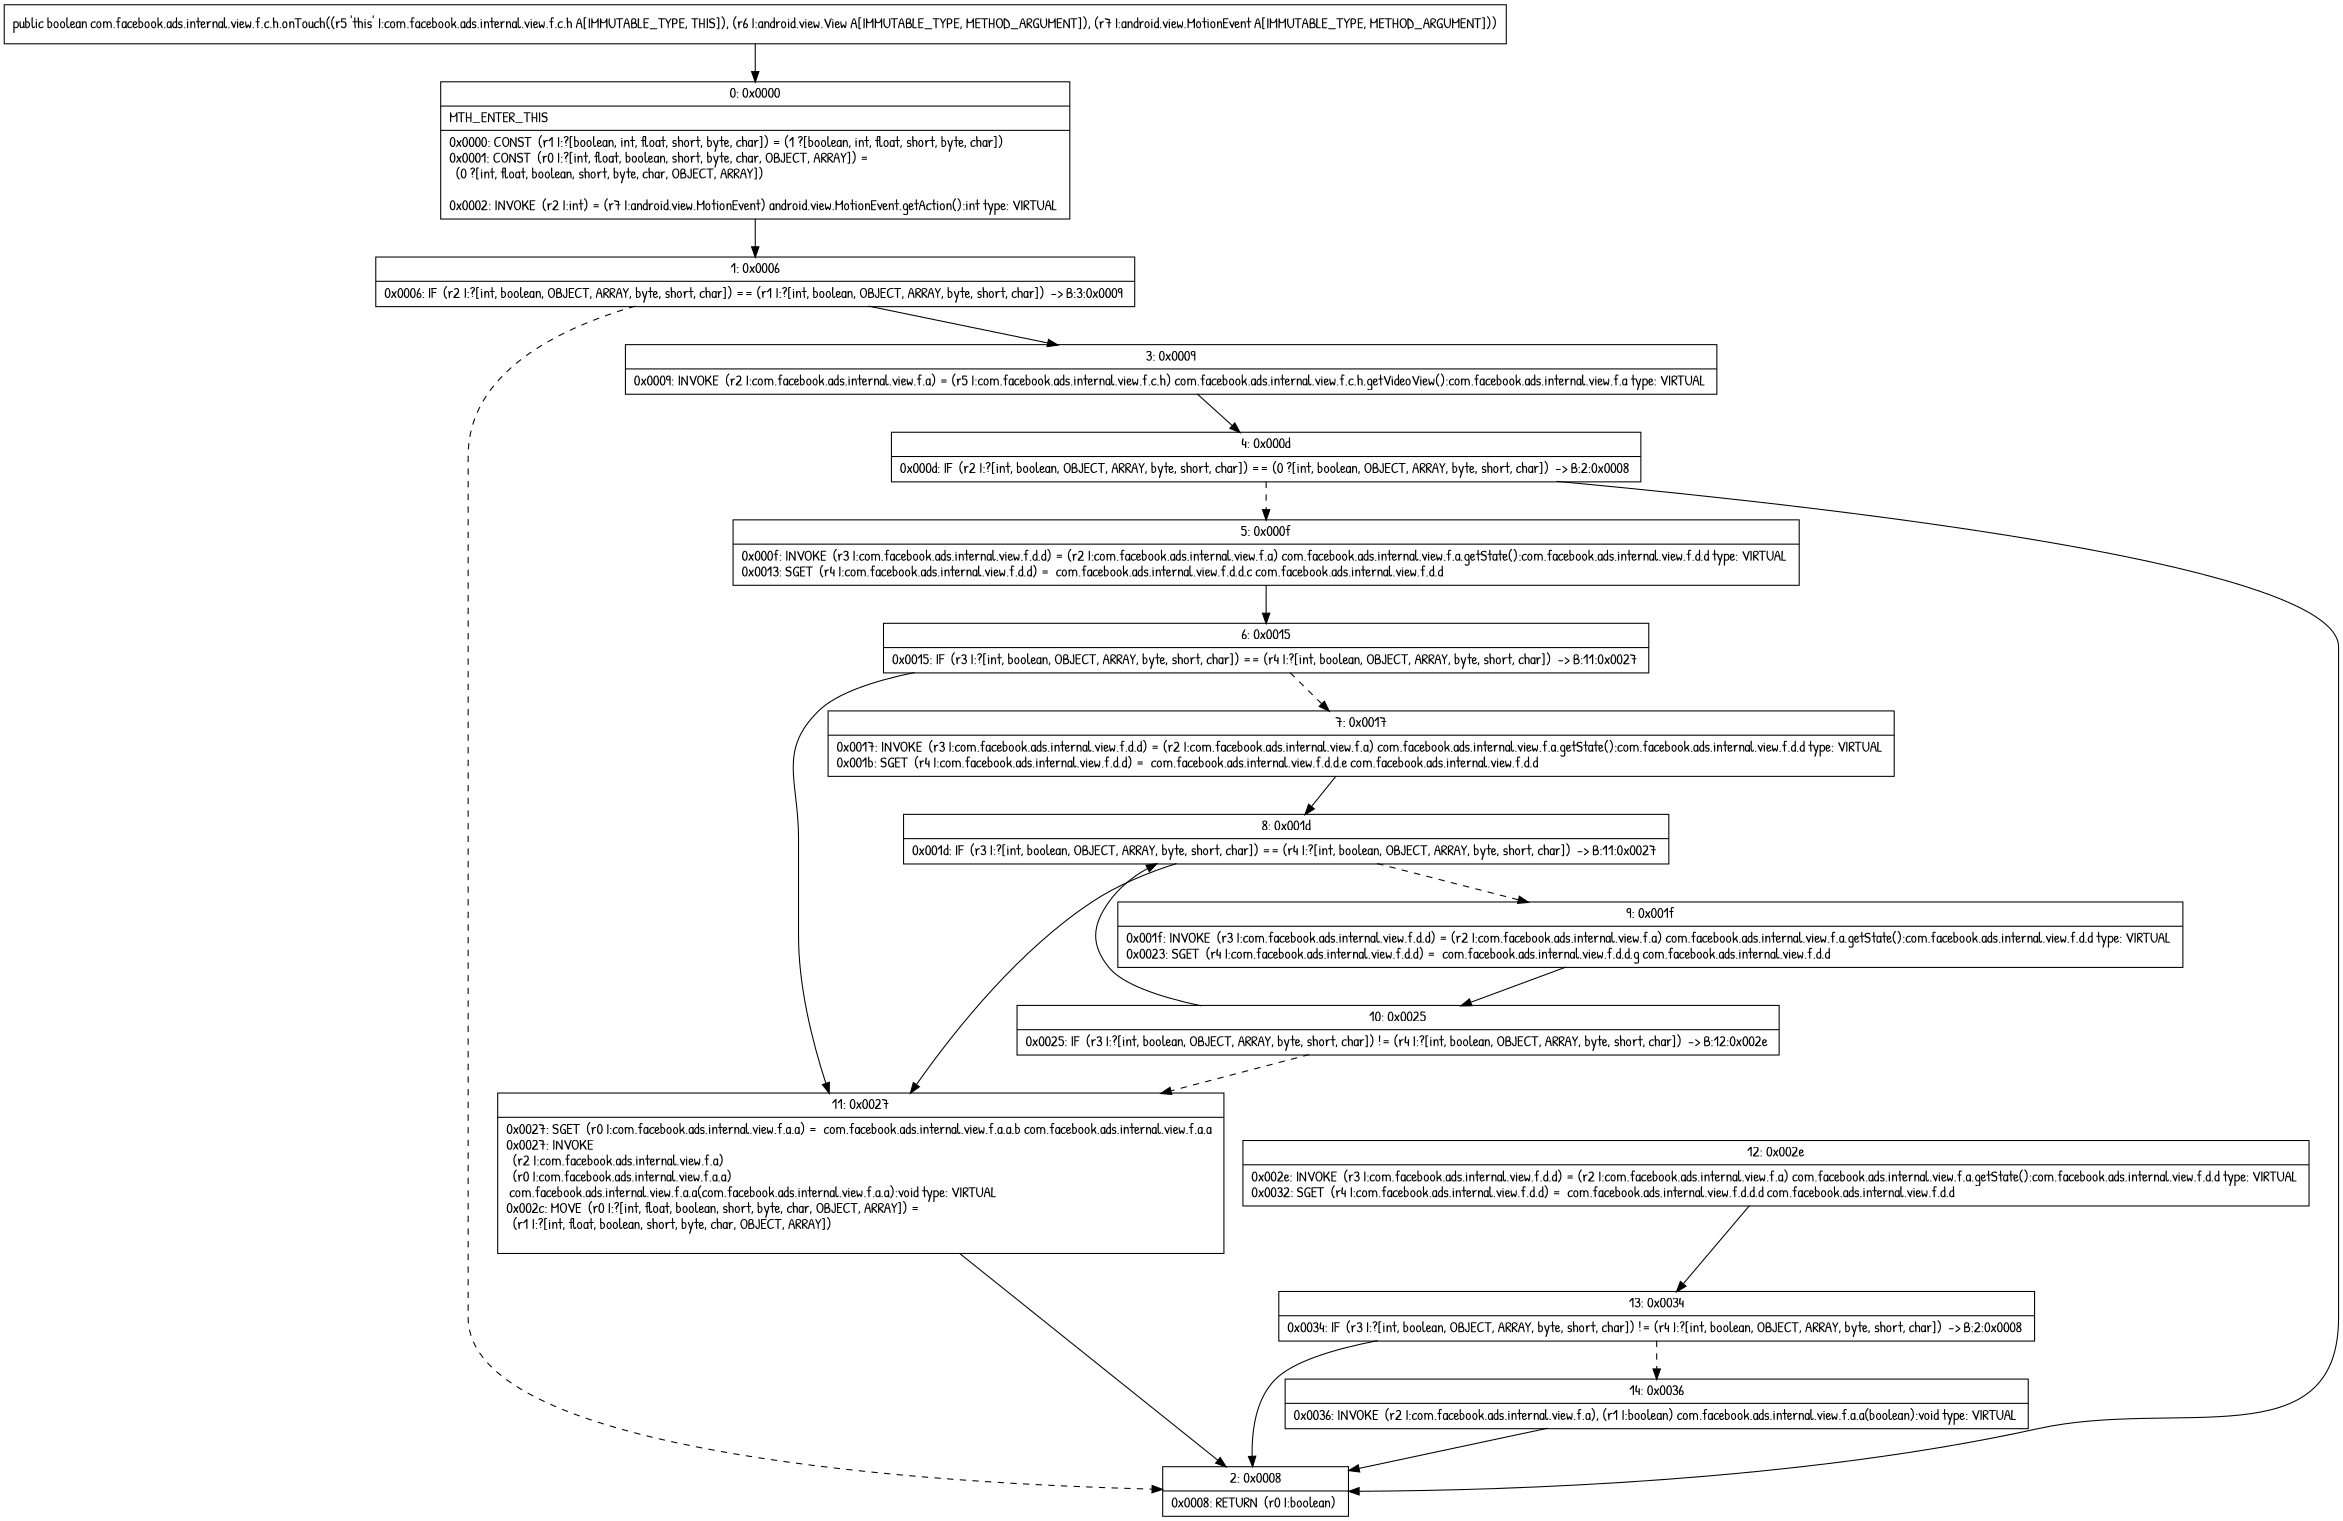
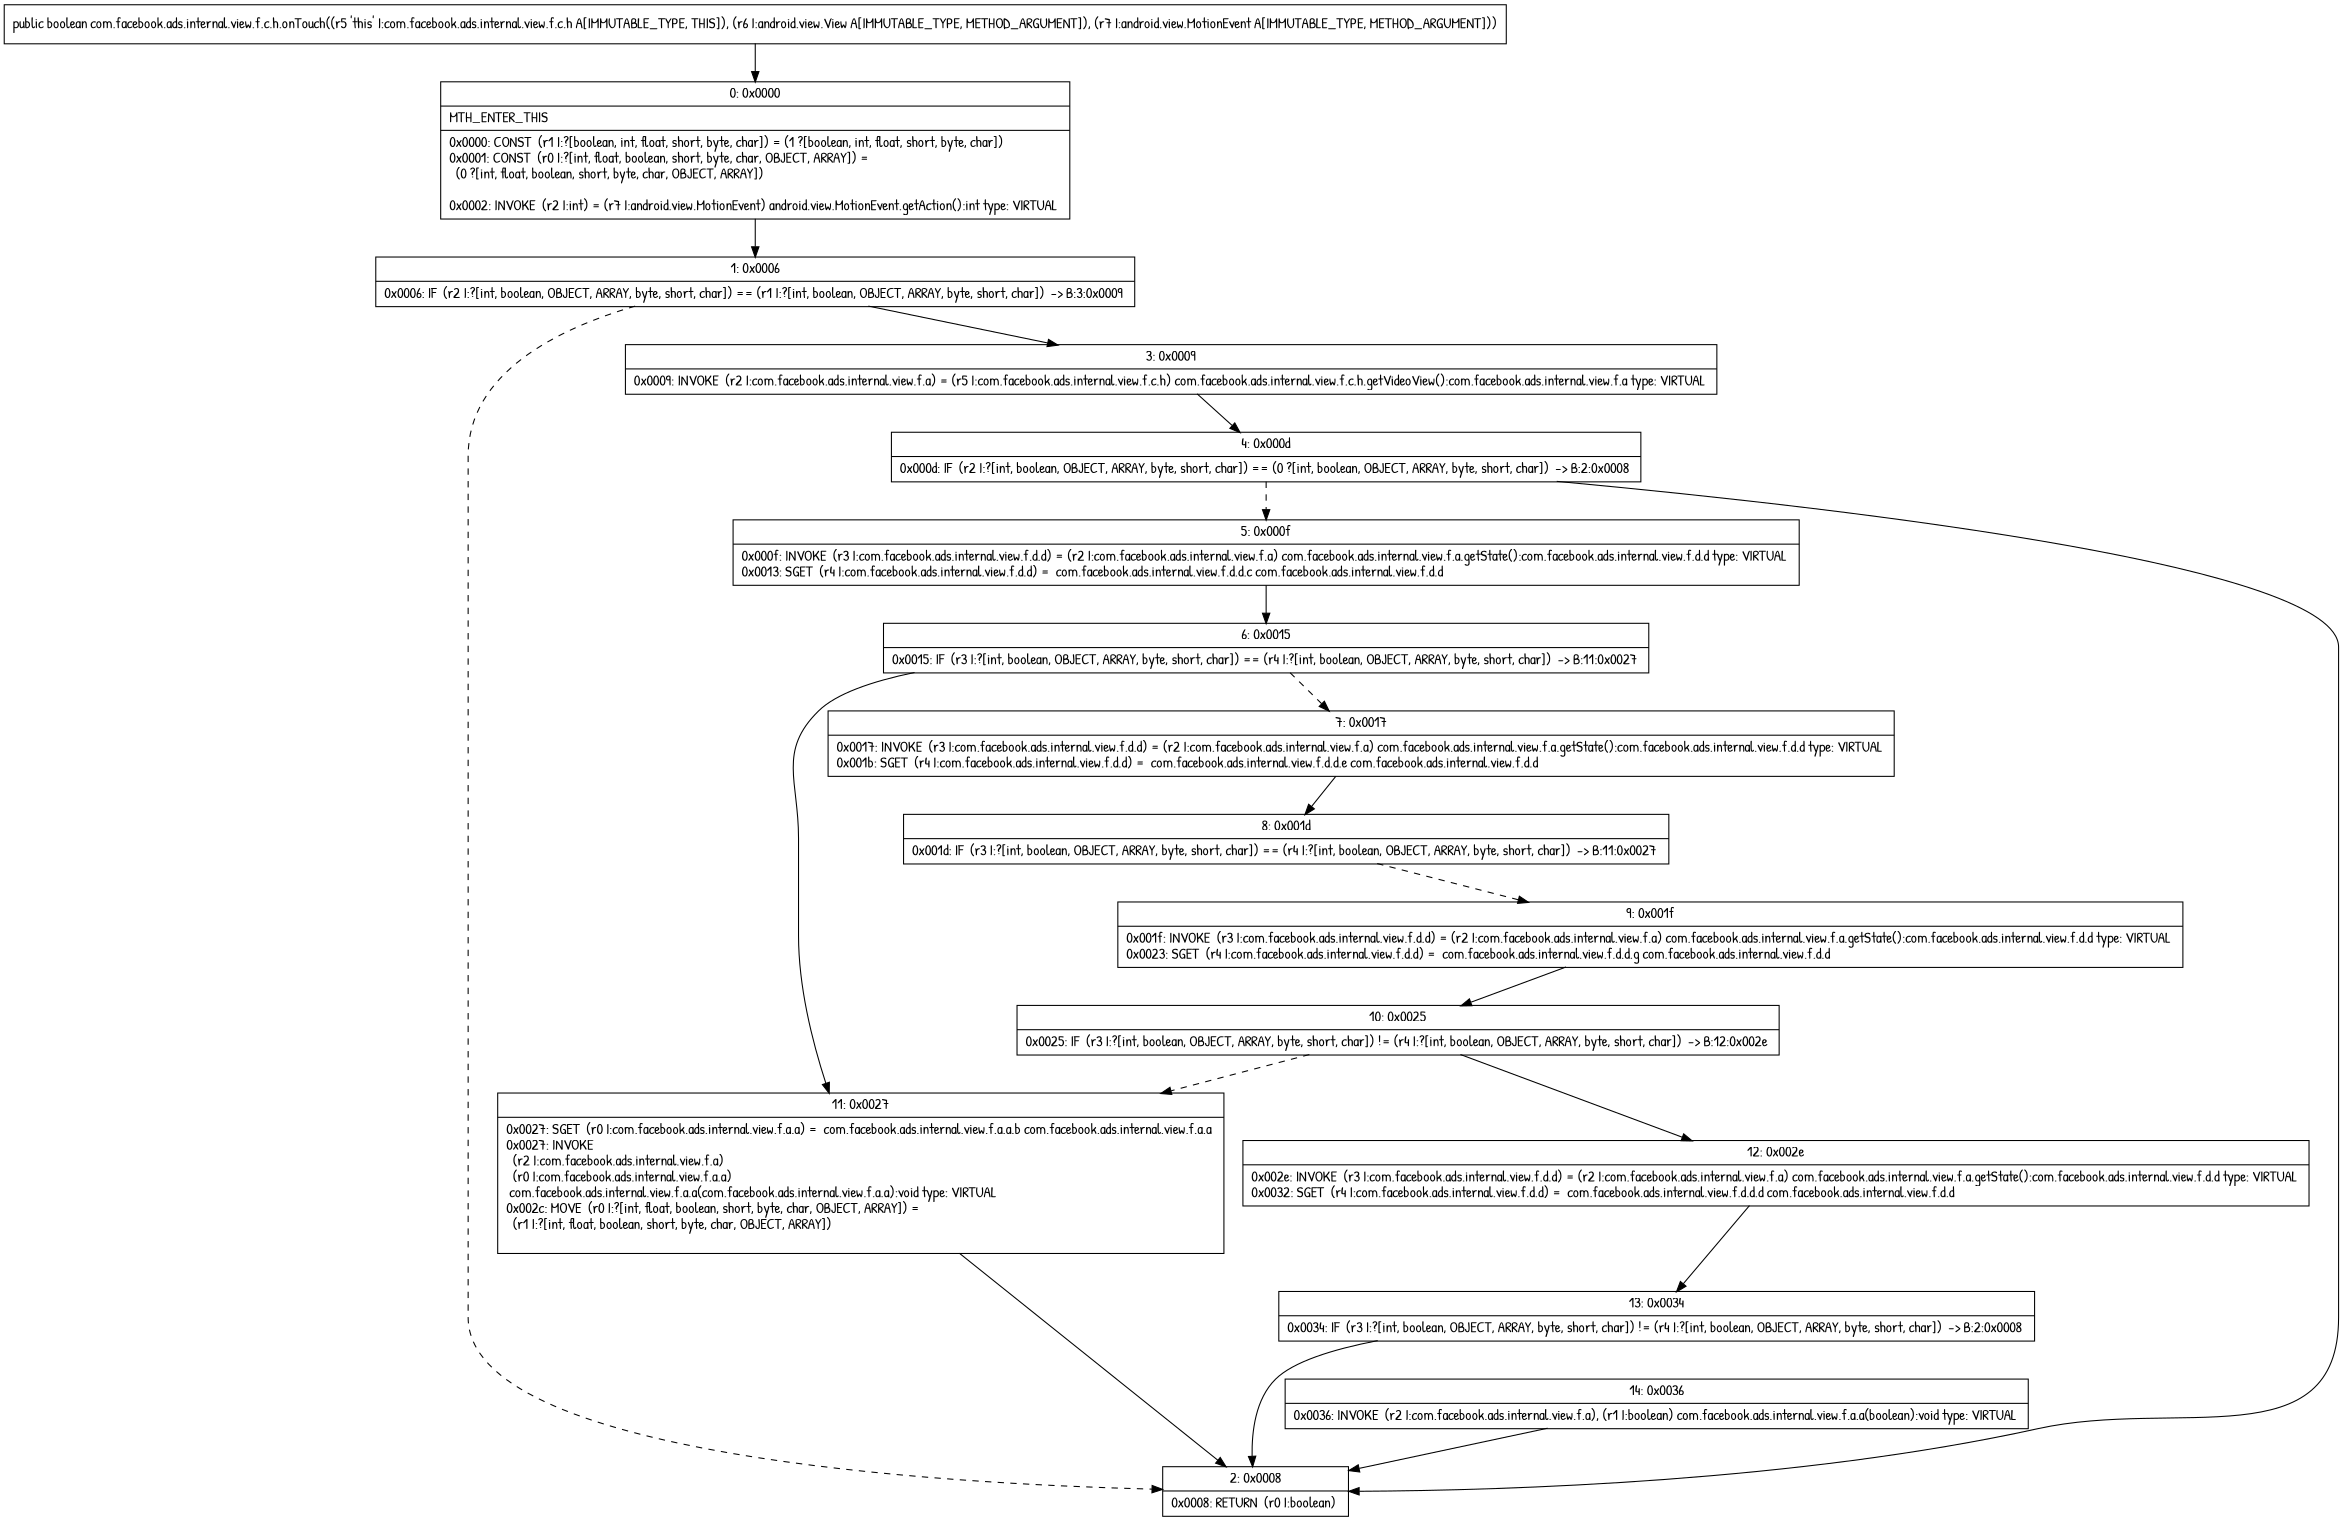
edge "8: 0x001d" -> "11: 0x0027": removed
edge "10: 0x0025" -> "8: 0x001d": now "10: 0x0025" -> "12: 0x002e"
edge "13: 0x0034" -> "14: 0x0036": removed
